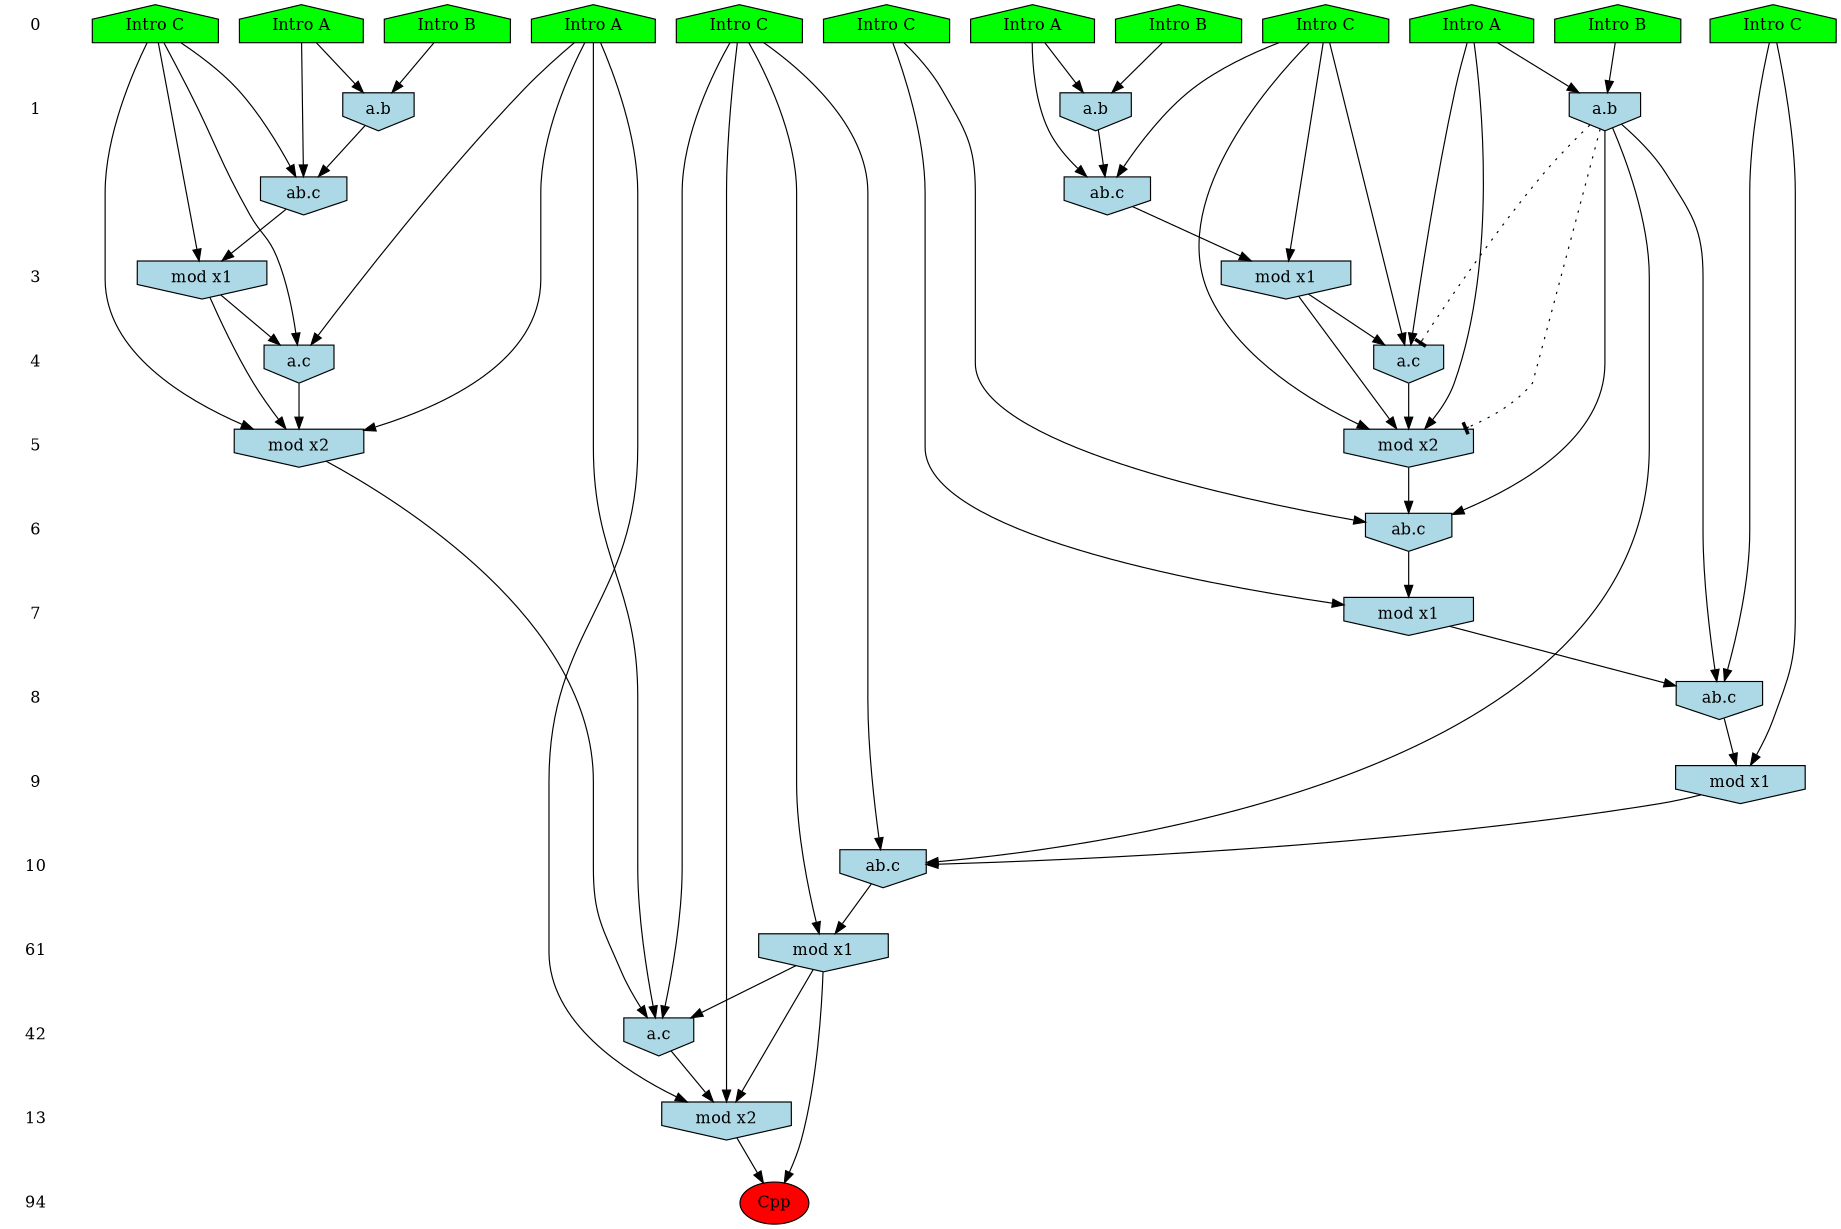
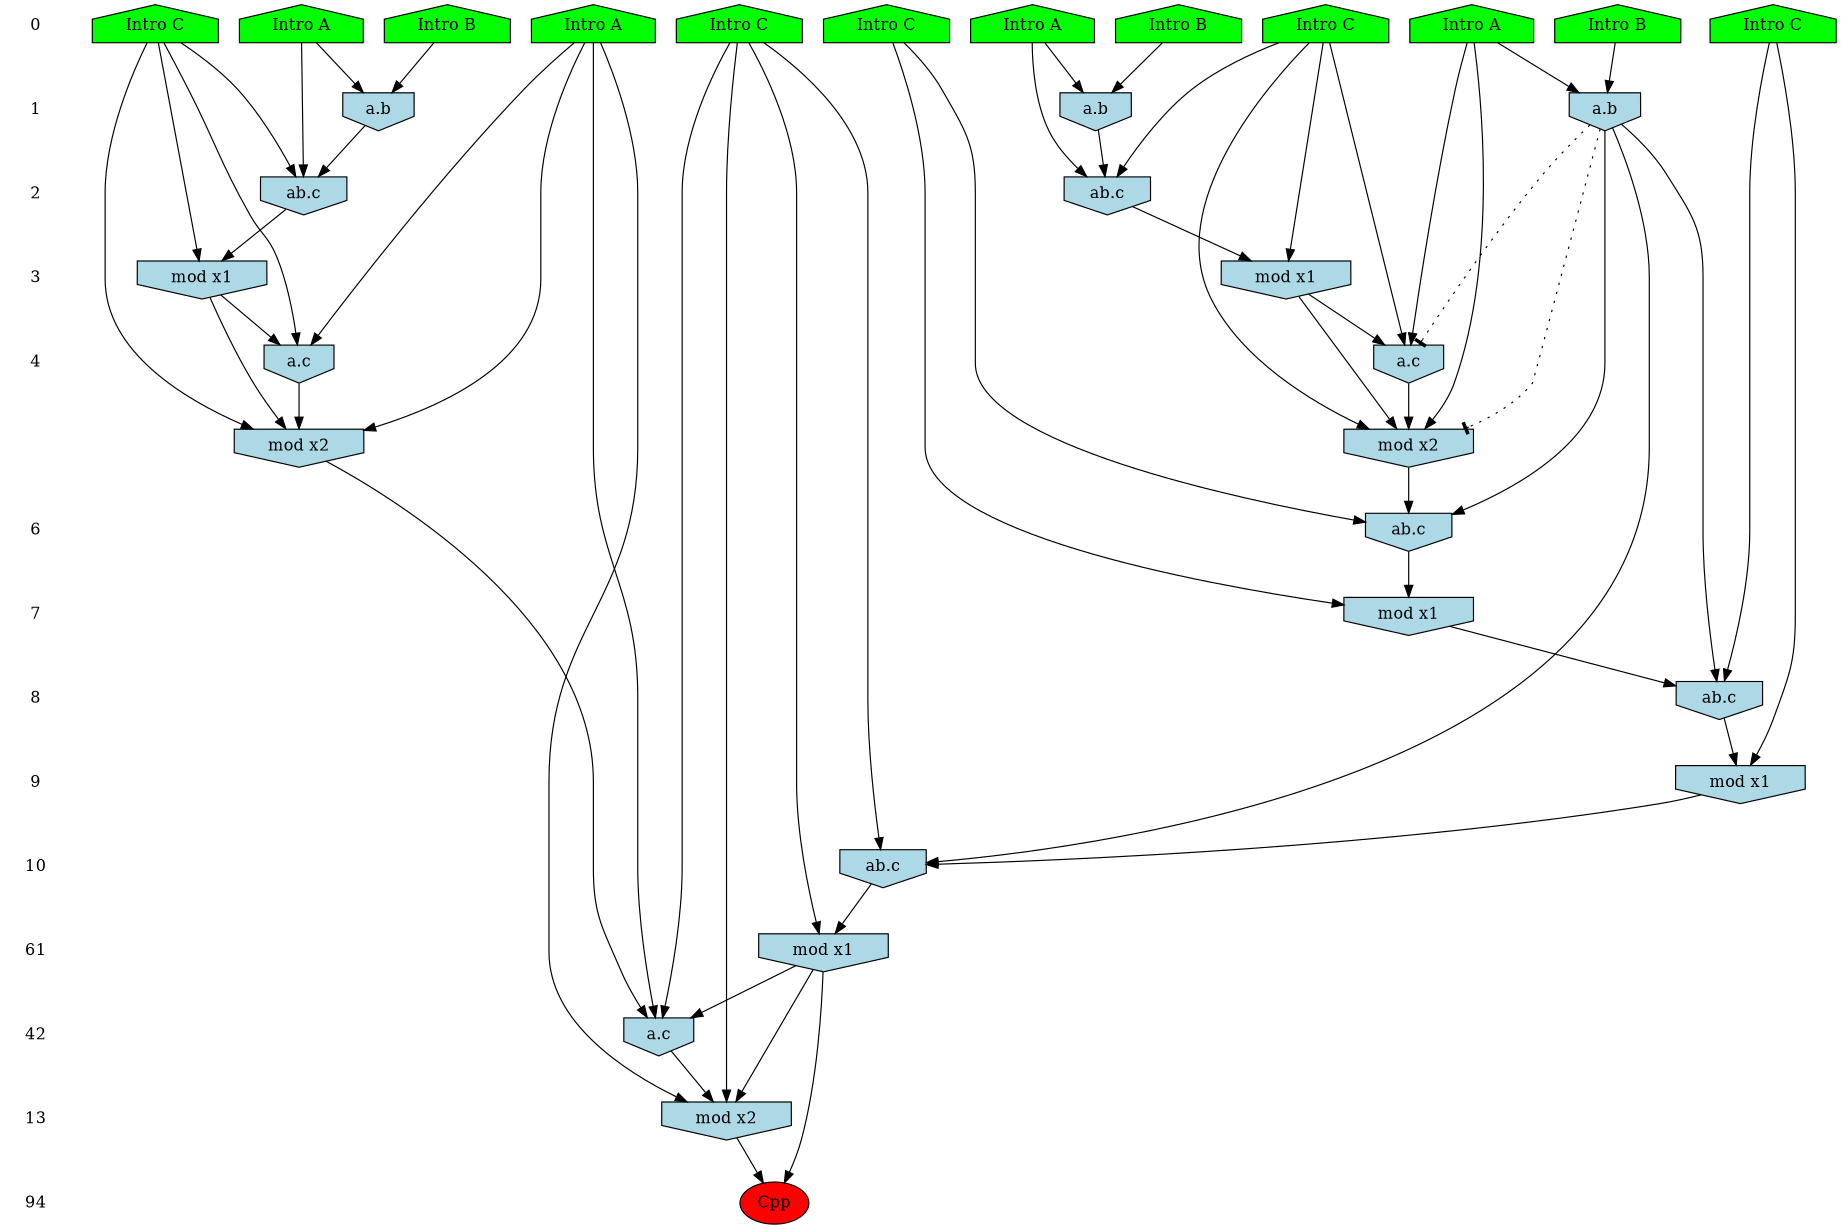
node "2": added
node "5": removed
